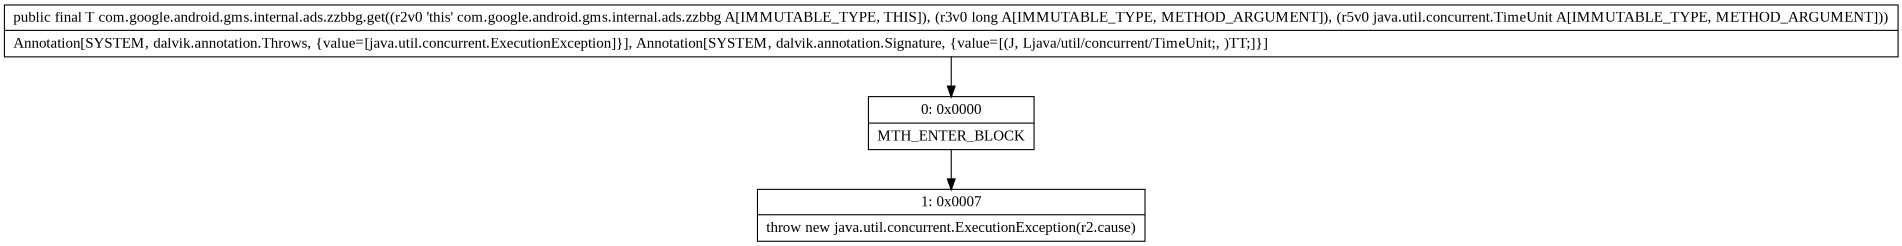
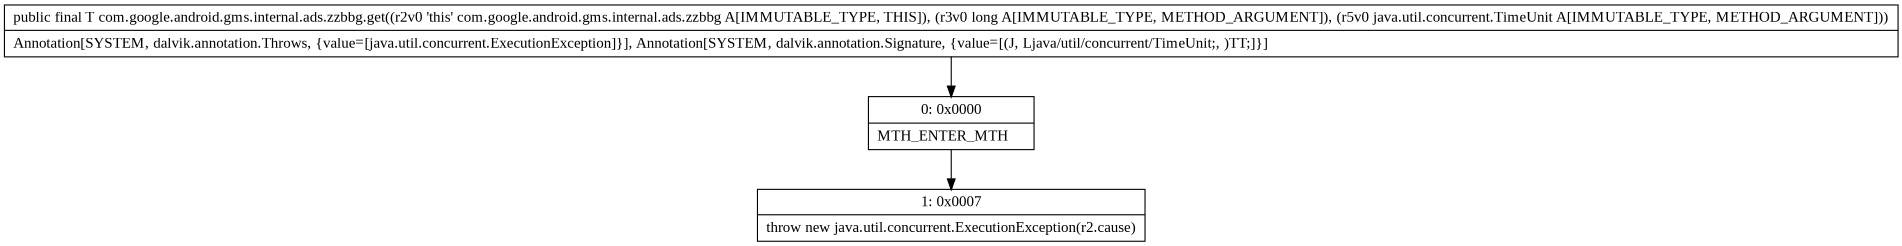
node "0: 0x0000": text "MTH_ENTER_BLOCK" -> "MTH_ENTER_MTH"
